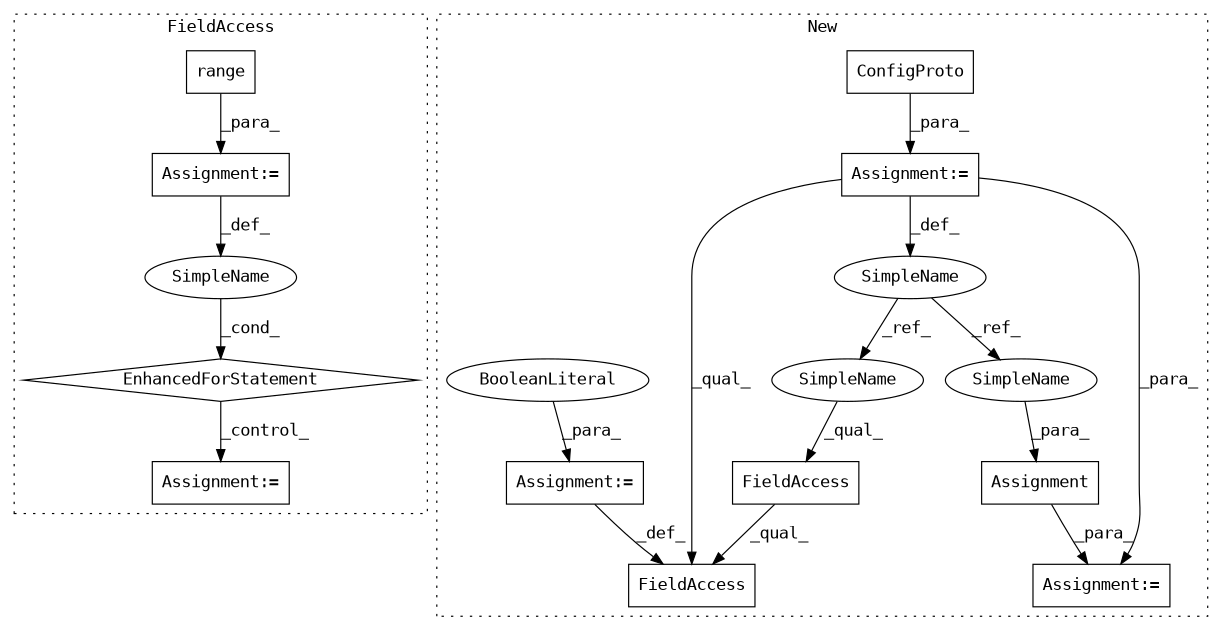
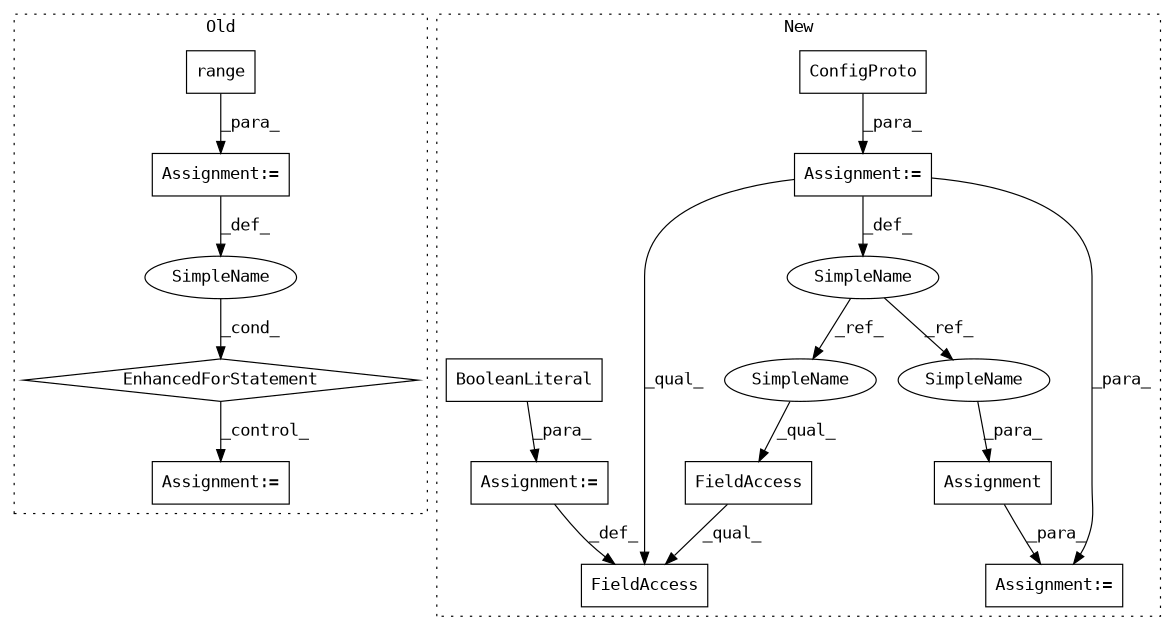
cluster "FieldAccess": label "FieldAccess" -> "Old"
node "BooleanLiteral": shape ellipse -> box
